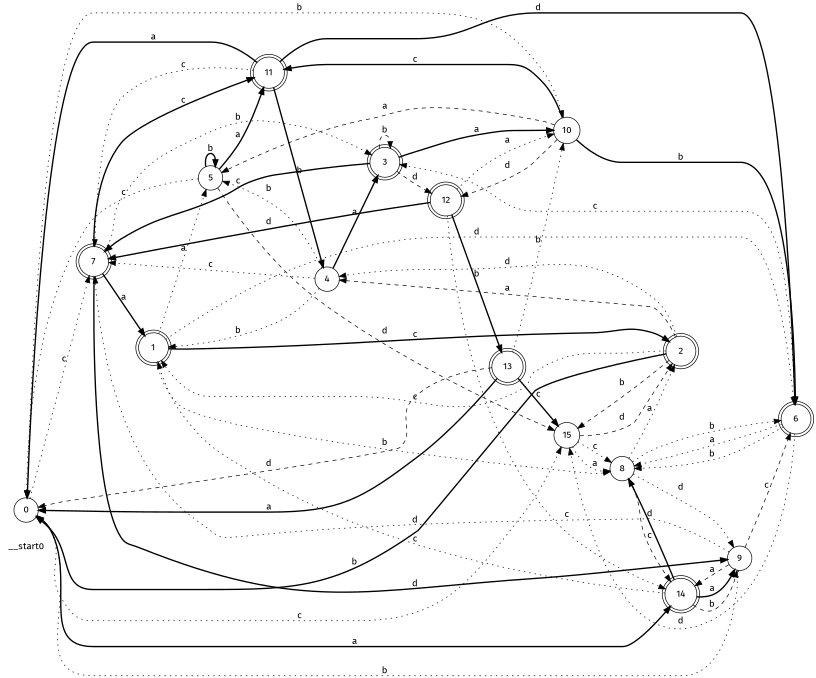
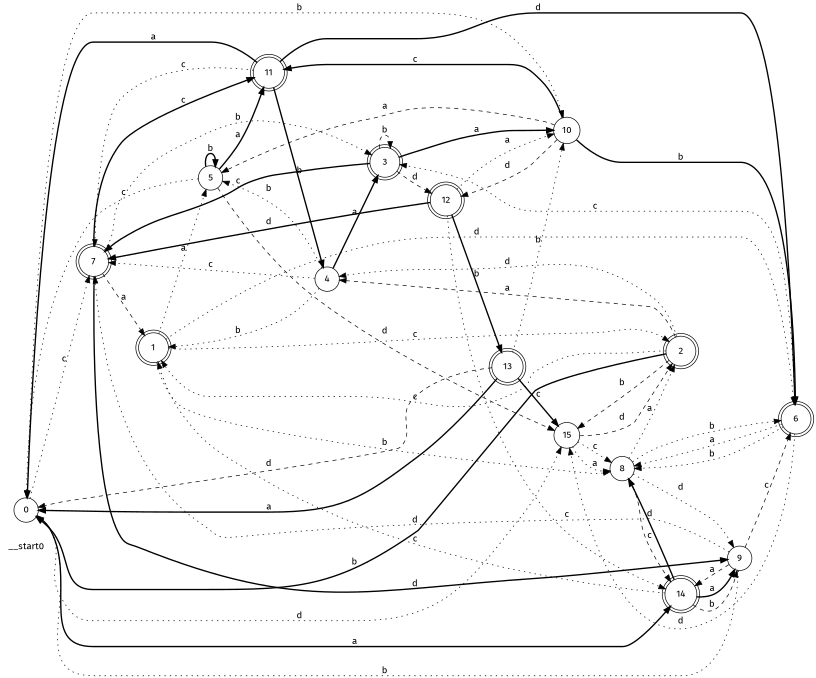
edge "7" -> "1": style bold -> dashed
edge "1" -> "2": style bold -> dotted
edge "0" -> "15": label "c" -> "d"
